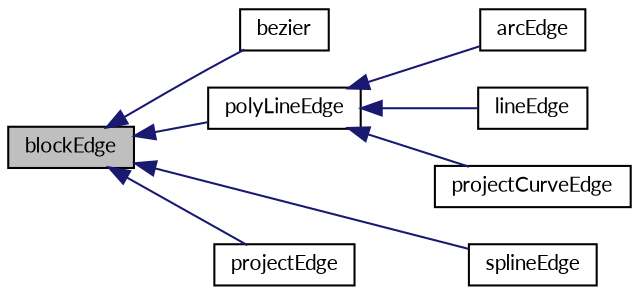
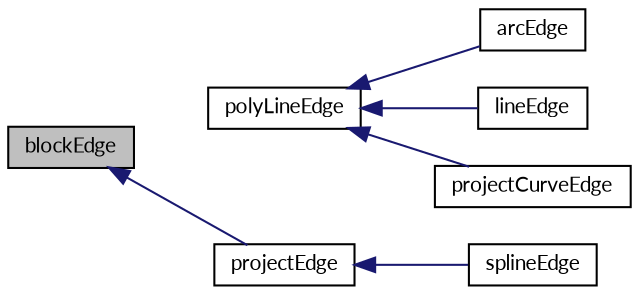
node "bezier": removed
edge "polyLineEdge" -> "blockEdge": removed
edge "splineEdge" -> "blockEdge": now "splineEdge" -> "projectEdge"
